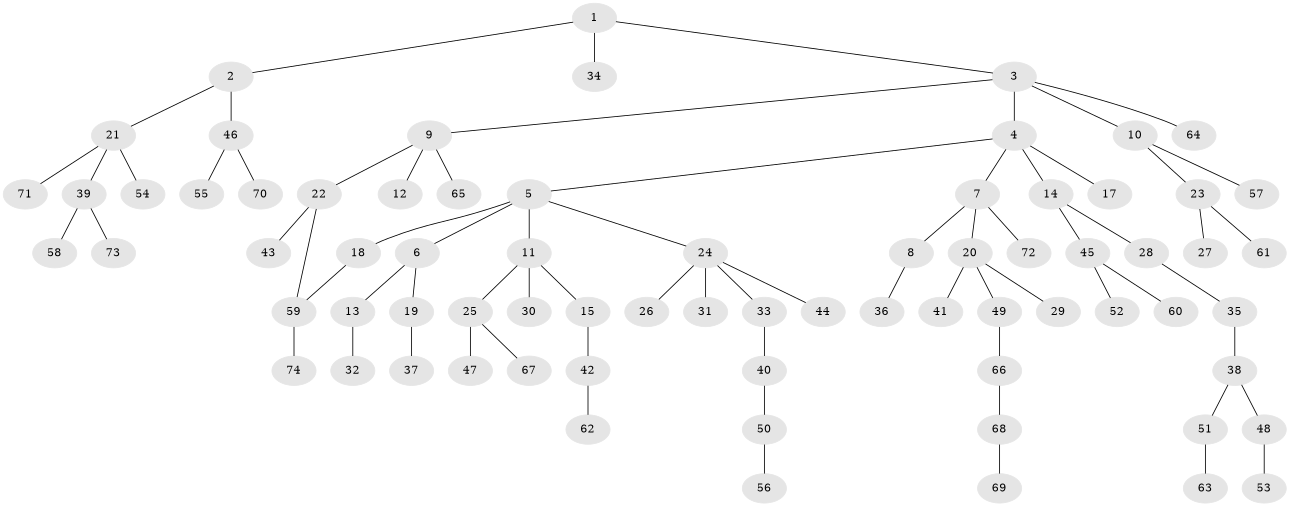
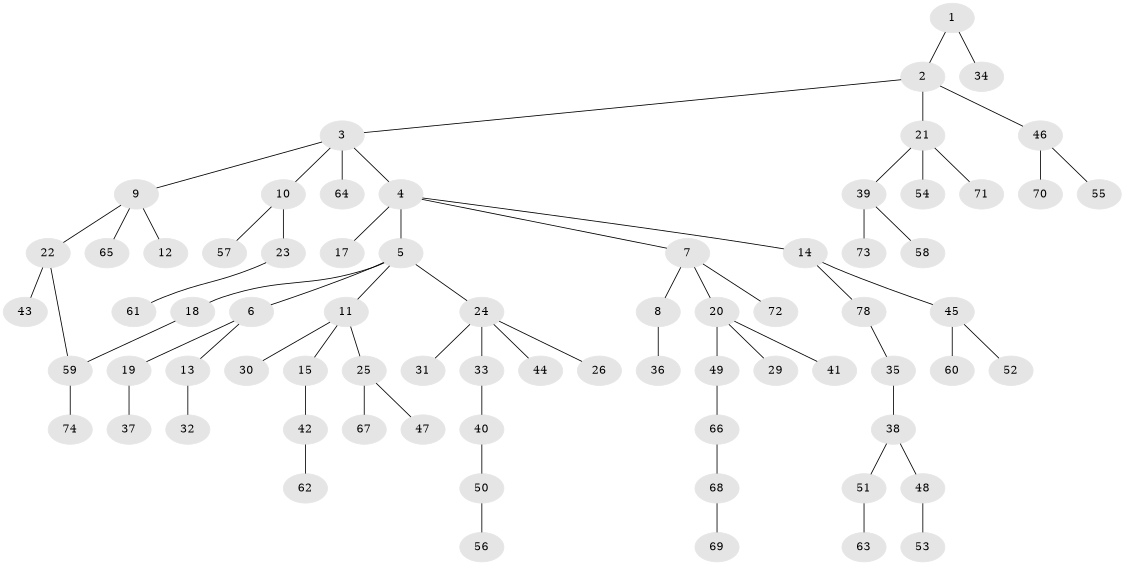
edge "1" -- "3": now "2" -- "3"
node "28": label "28" -> "78"
node "27": removed
